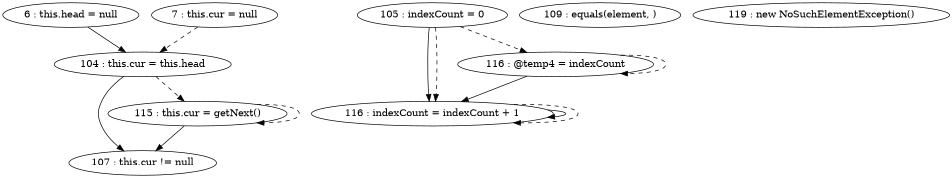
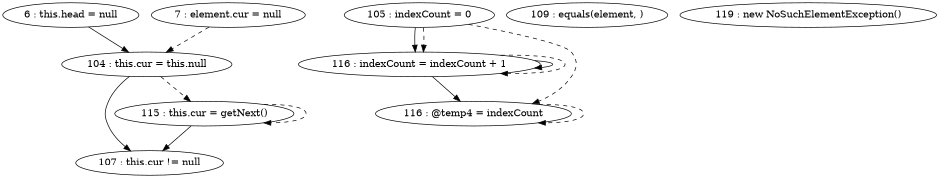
node "7 : this.cur = null": label "7 : this.cur = null" -> "7 : element.cur = null"
node "104 : this.cur = this.head": label "104 : this.cur = this.head" -> "104 : this.cur = this.null"
edge "116 : @temp4 = indexCount" -> "116 : indexCount = indexCount + 1": reversed
